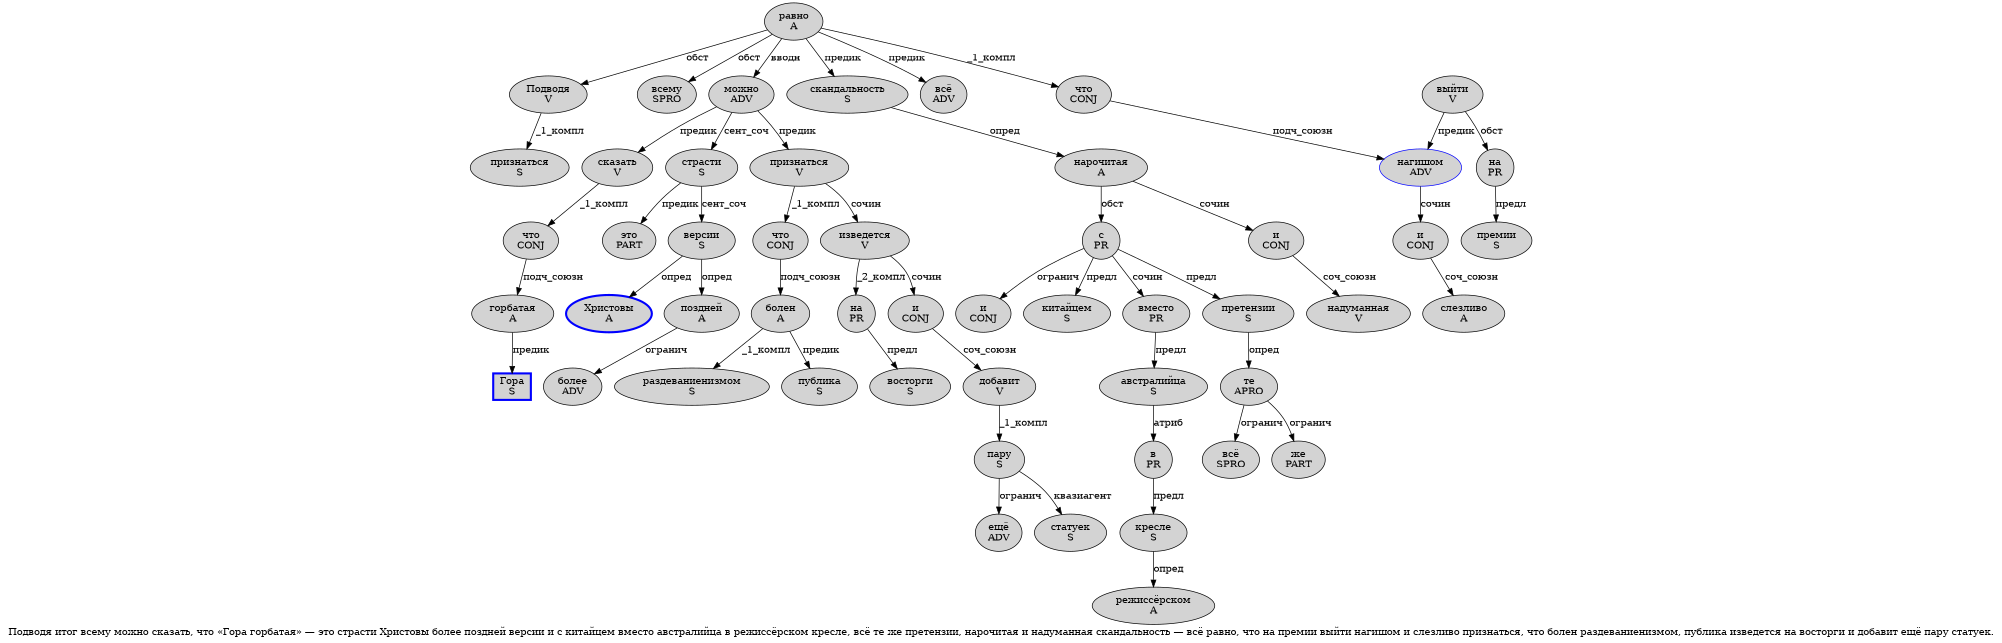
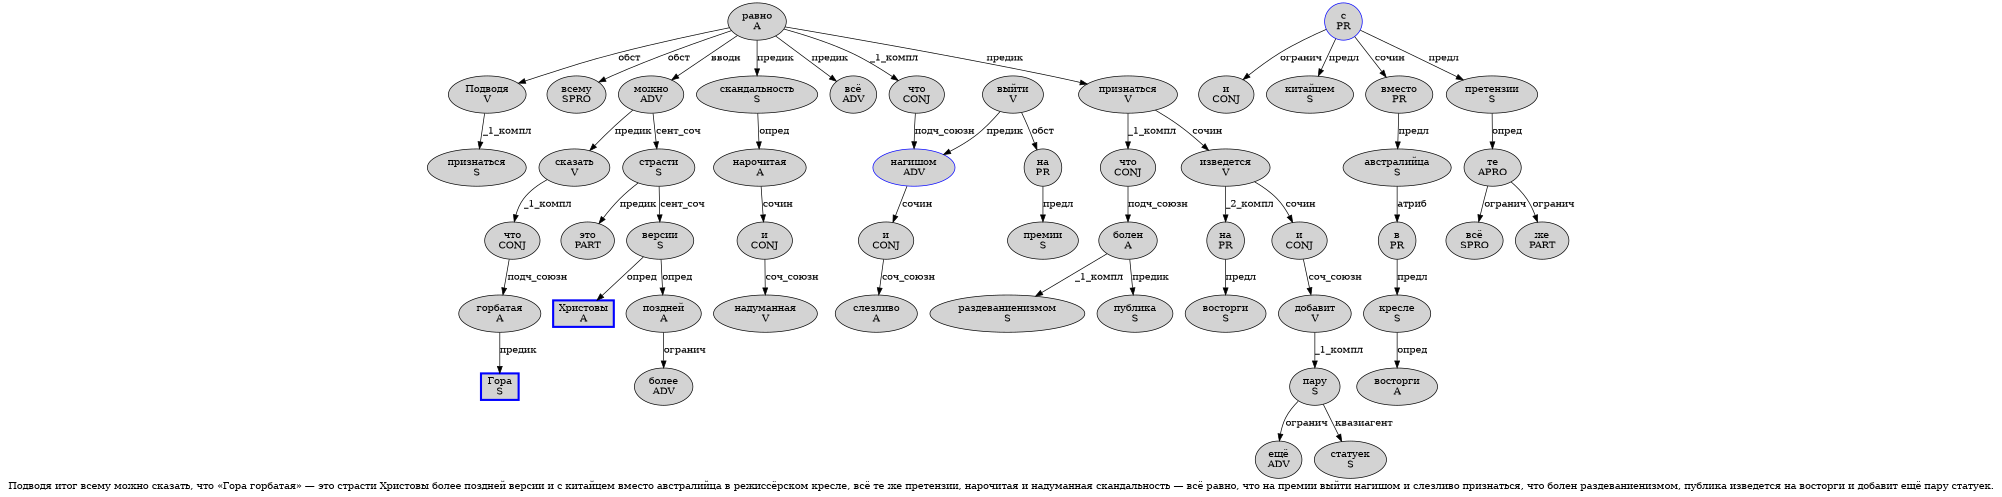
edge "можно ADV" -> "признаться V": now "равно A" -> "признаться V"
edge "нарочитая A" -> "с PR": removed, label "обст"
node "с PR": color black -> blue
node "Христовы A": shape ellipse -> box
node "режиссёрском A": label "режиссёрском A" -> "восторги A"
